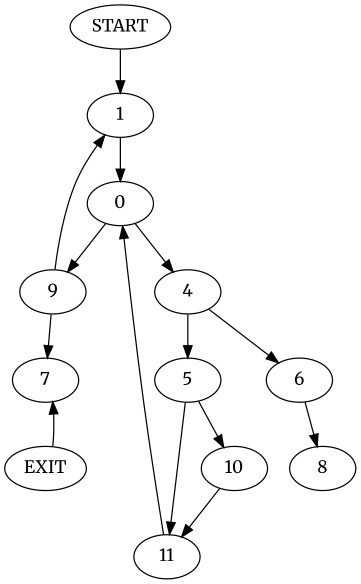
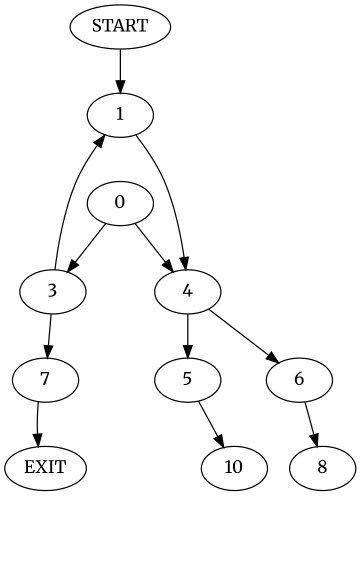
edge "1" -> "0": now "1" -> "4"
node "9": label "9" -> "3"
edge "EXIT" -> "7": reversed
node "11": removed
